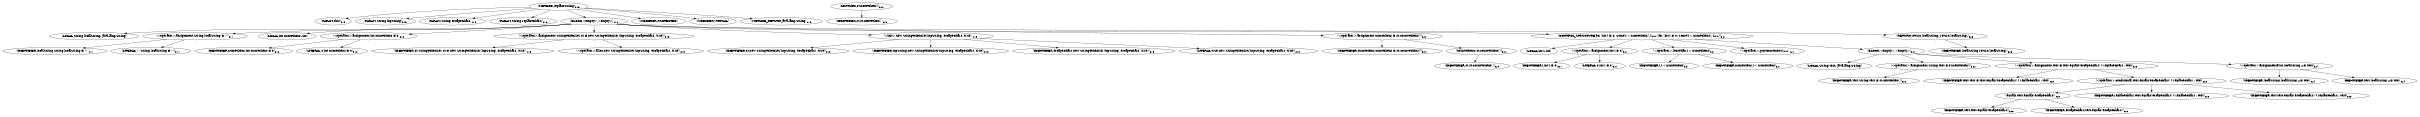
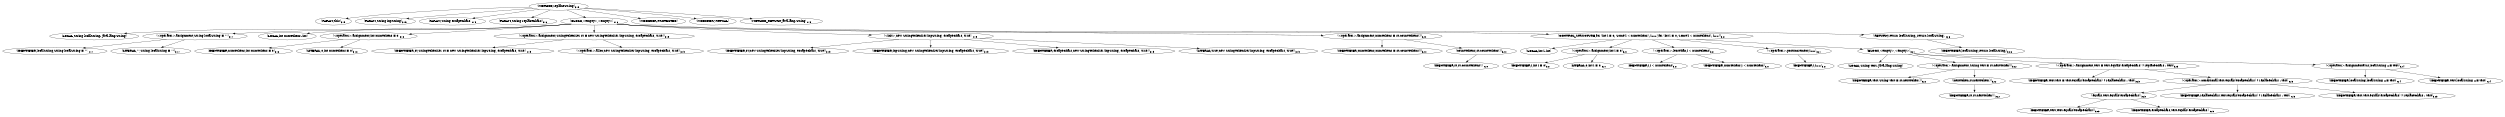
node "(IDENTIFIER,i,i++)": added
edge "(<operator>.assignment,String test = st.nextToken())" -> "(nextToken,st.nextToken())": added
